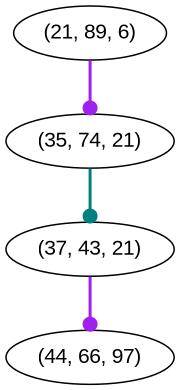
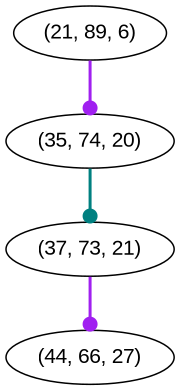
node "(35, 74, 21)": label "(35, 74, 21)" -> "(35, 74, 20)"
node "(37, 43, 21)": label "(37, 43, 21)" -> "(37, 73, 21)"
node "(44, 66, 97)": label "(44, 66, 97)" -> "(44, 66, 27)"
